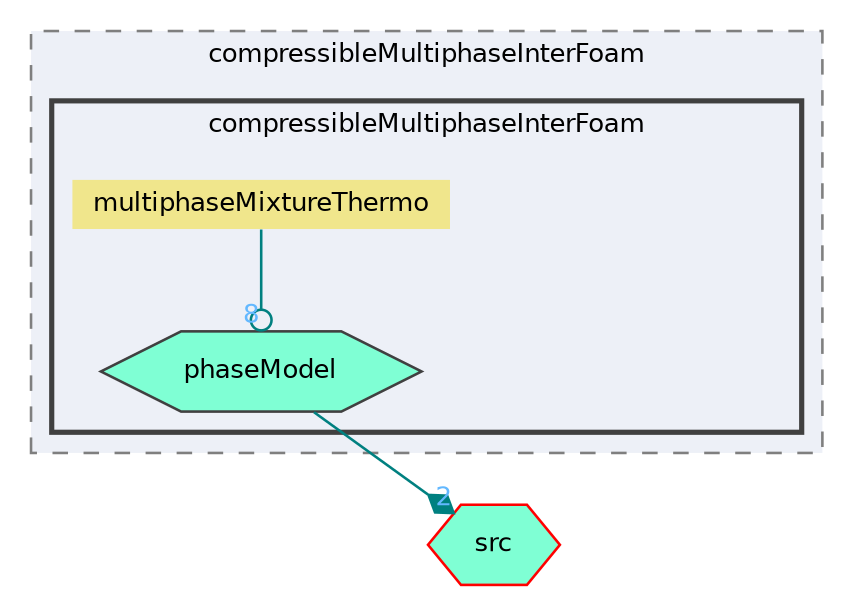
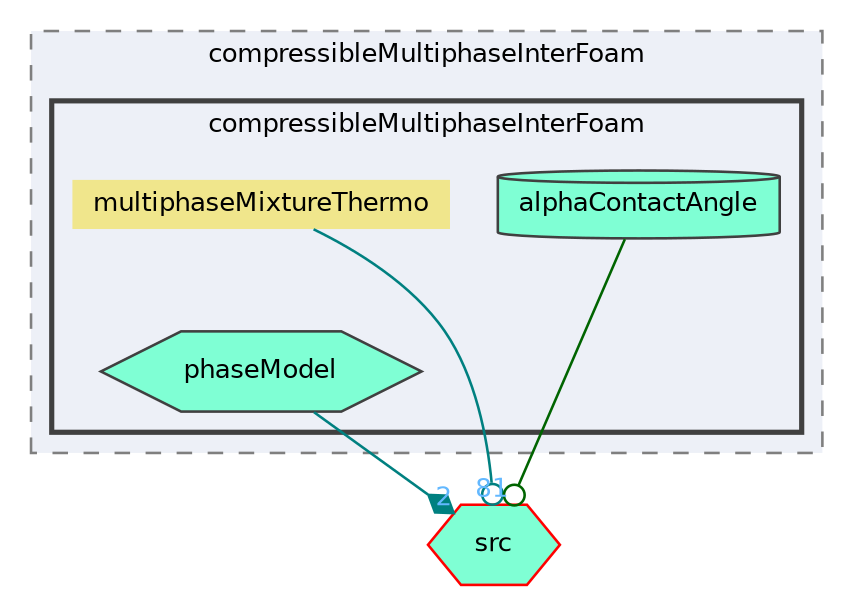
node "alphaContactAngle": added
edge "multiphaseMixtureThermo" -> "phaseModel": now "multiphaseMixtureThermo" -> "src"
